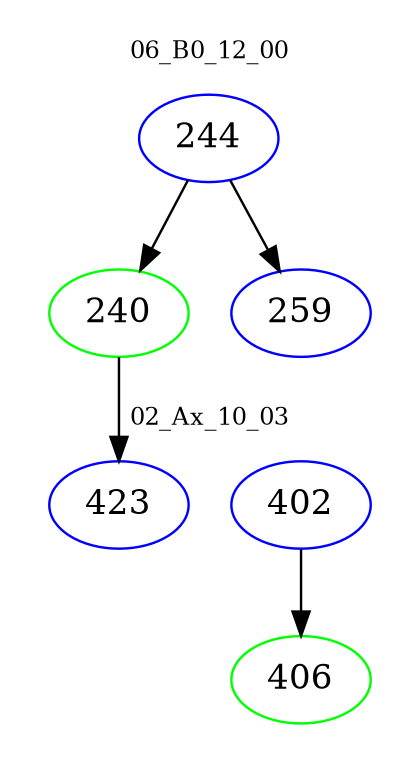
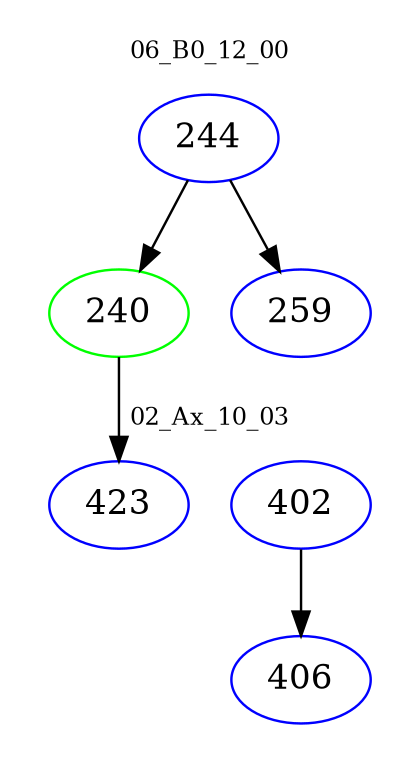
node "406": color green -> blue
